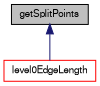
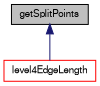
node "level0EdgeLength": label "level0EdgeLength" -> "level4EdgeLength"
